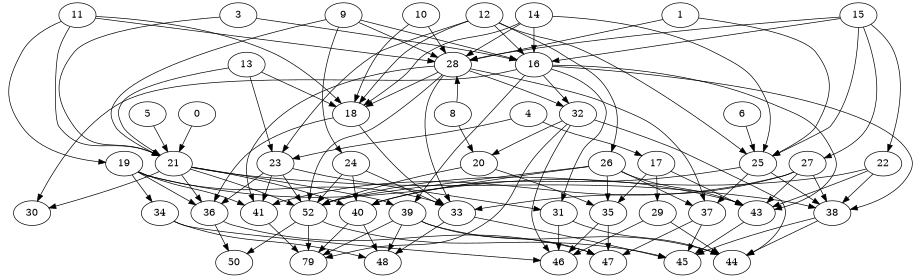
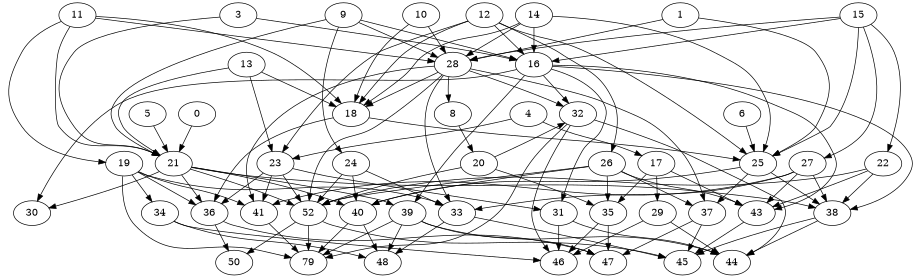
edge "8" -> "28": reversed
edge "32" -> "20": reversed
edge "18" -> "33": now "18" -> "25"
edge "19" -> "43": now "19" -> "79"
